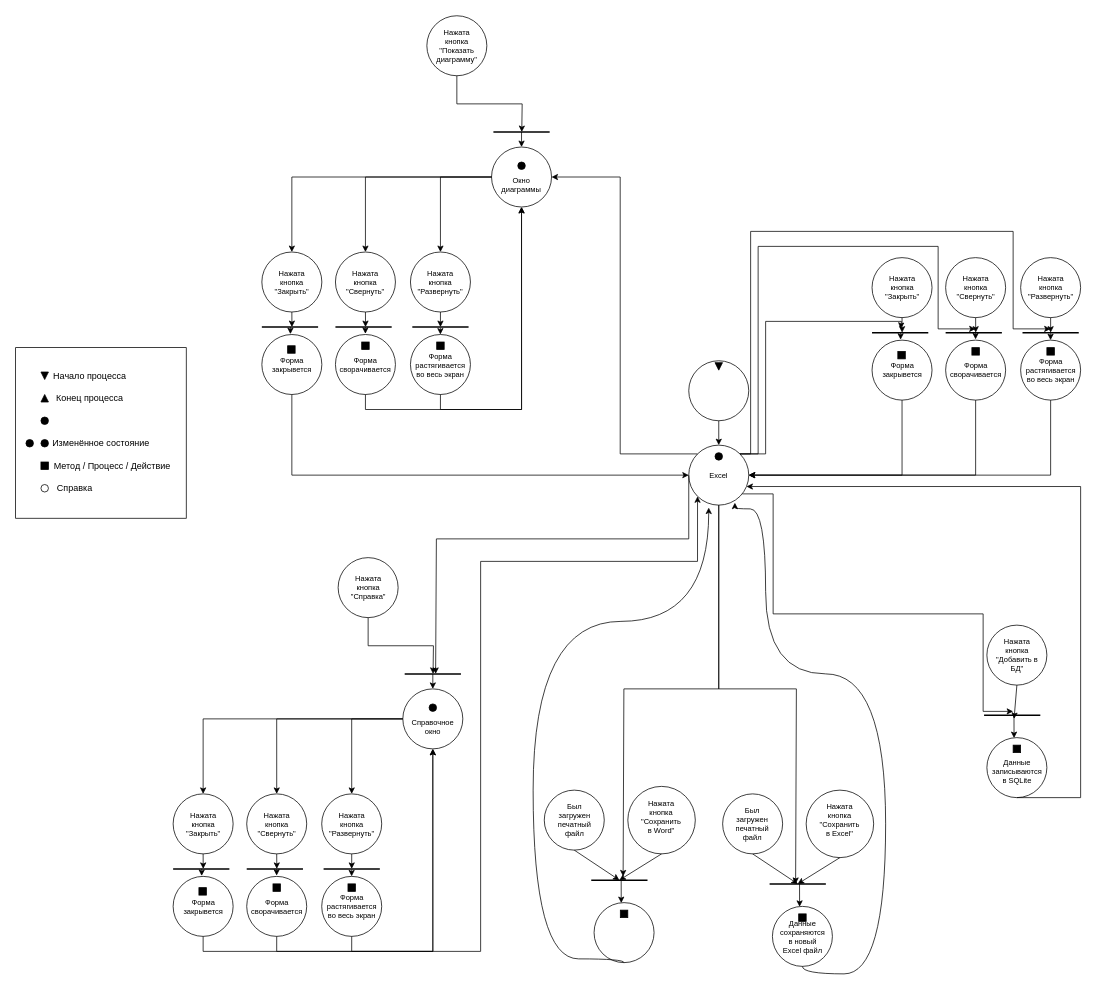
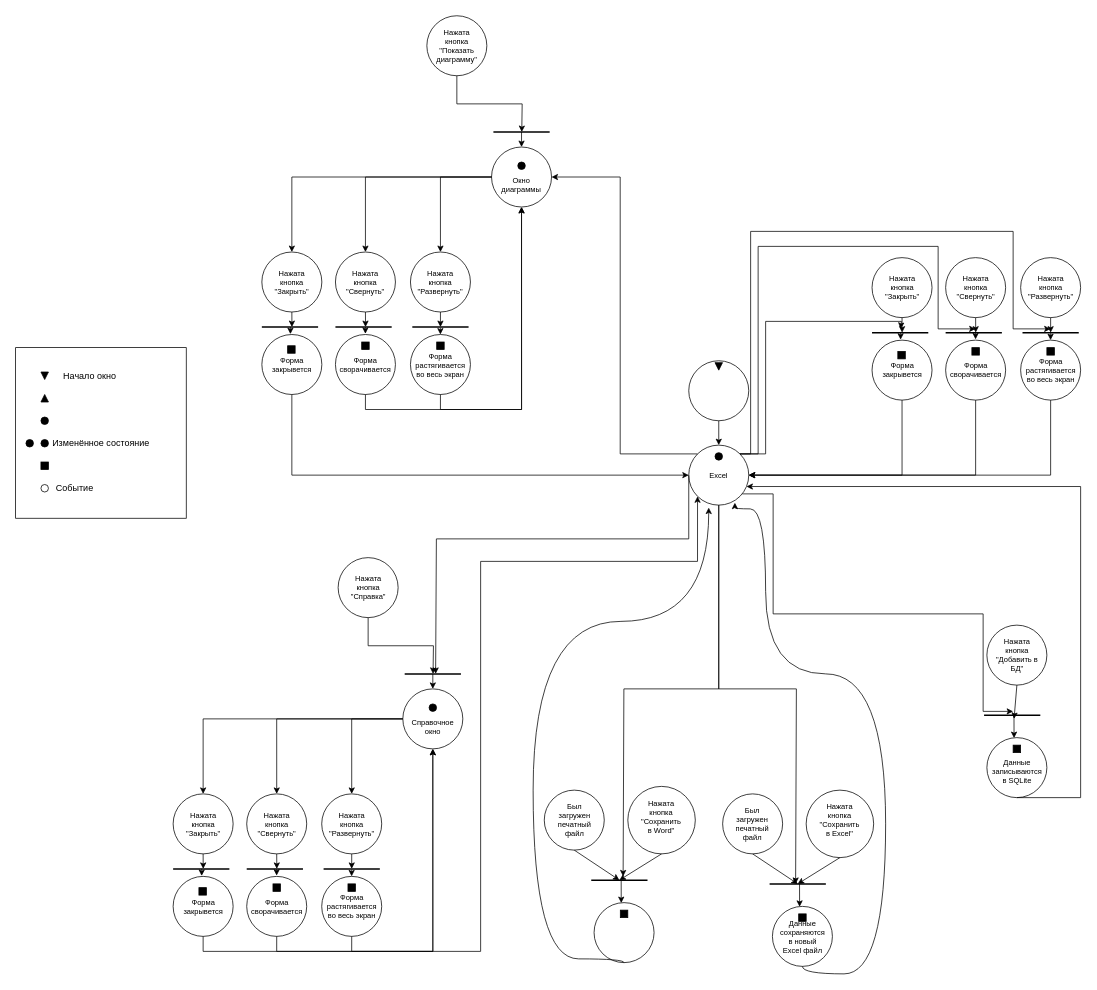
node "Начало процесса": label "Начало процесса" -> "Начало окно"
node "Конец процесса": removed
node "Метод / Процесс / Действие": removed
node "Справка": label "Справка" -> "Событие"
